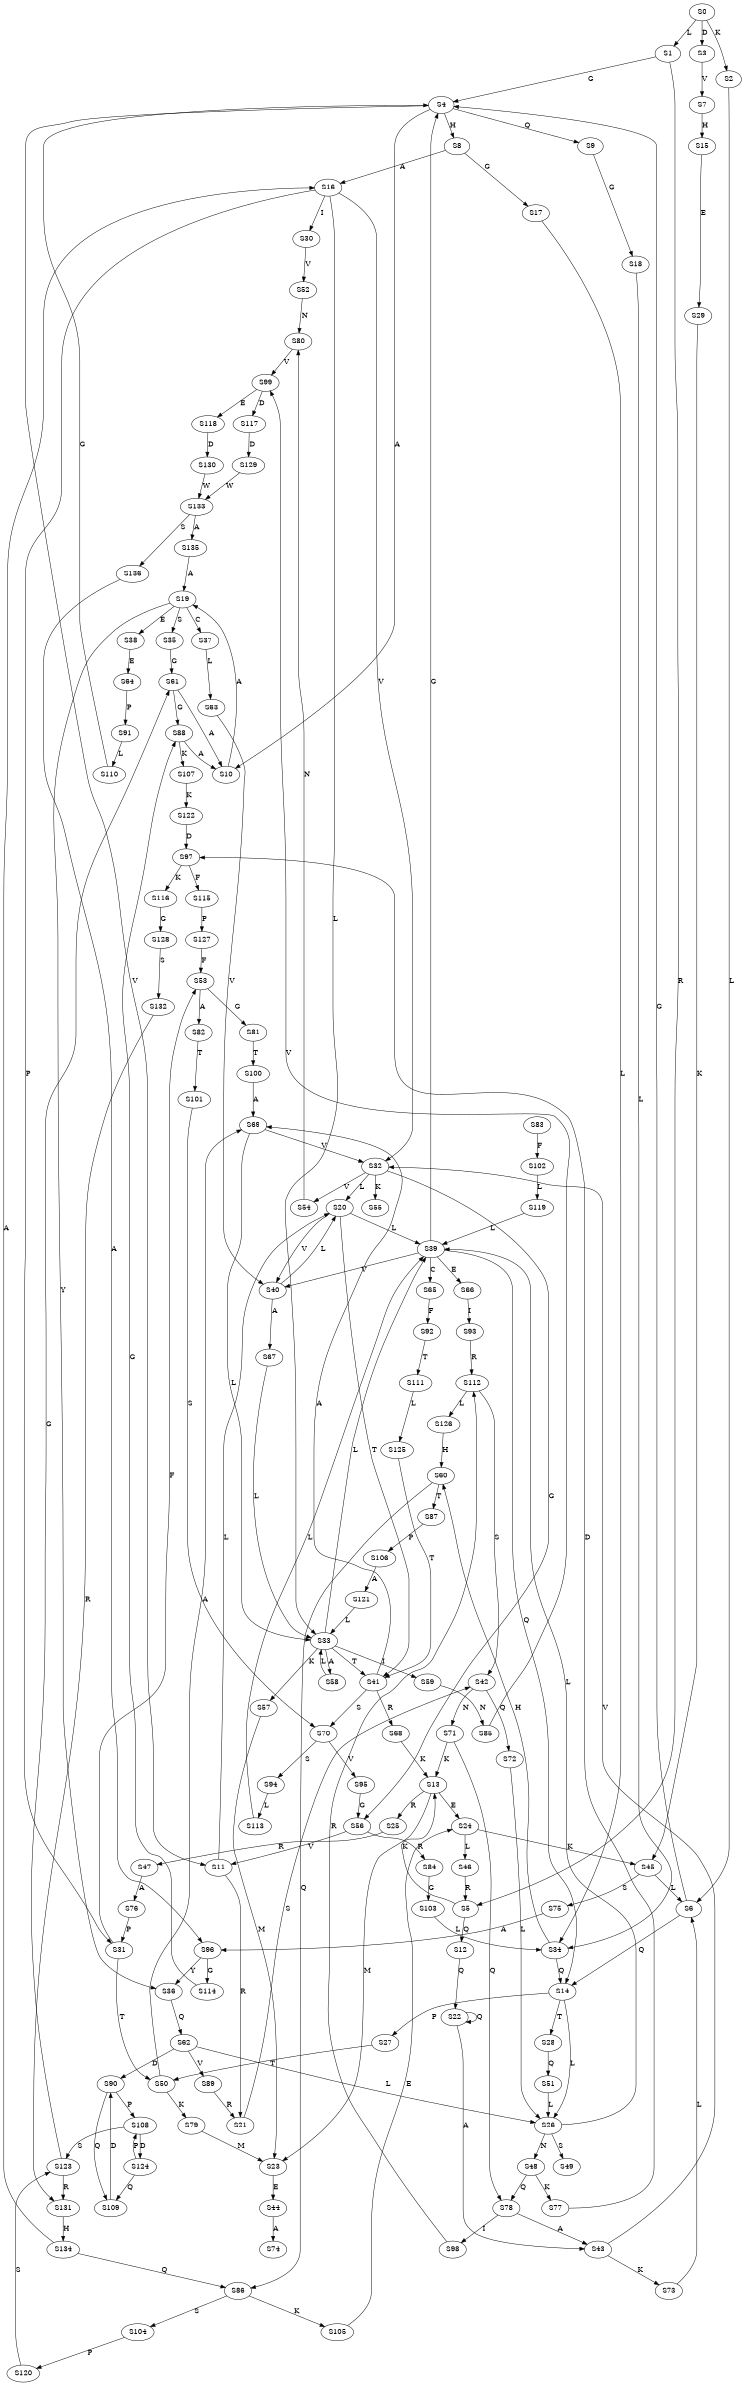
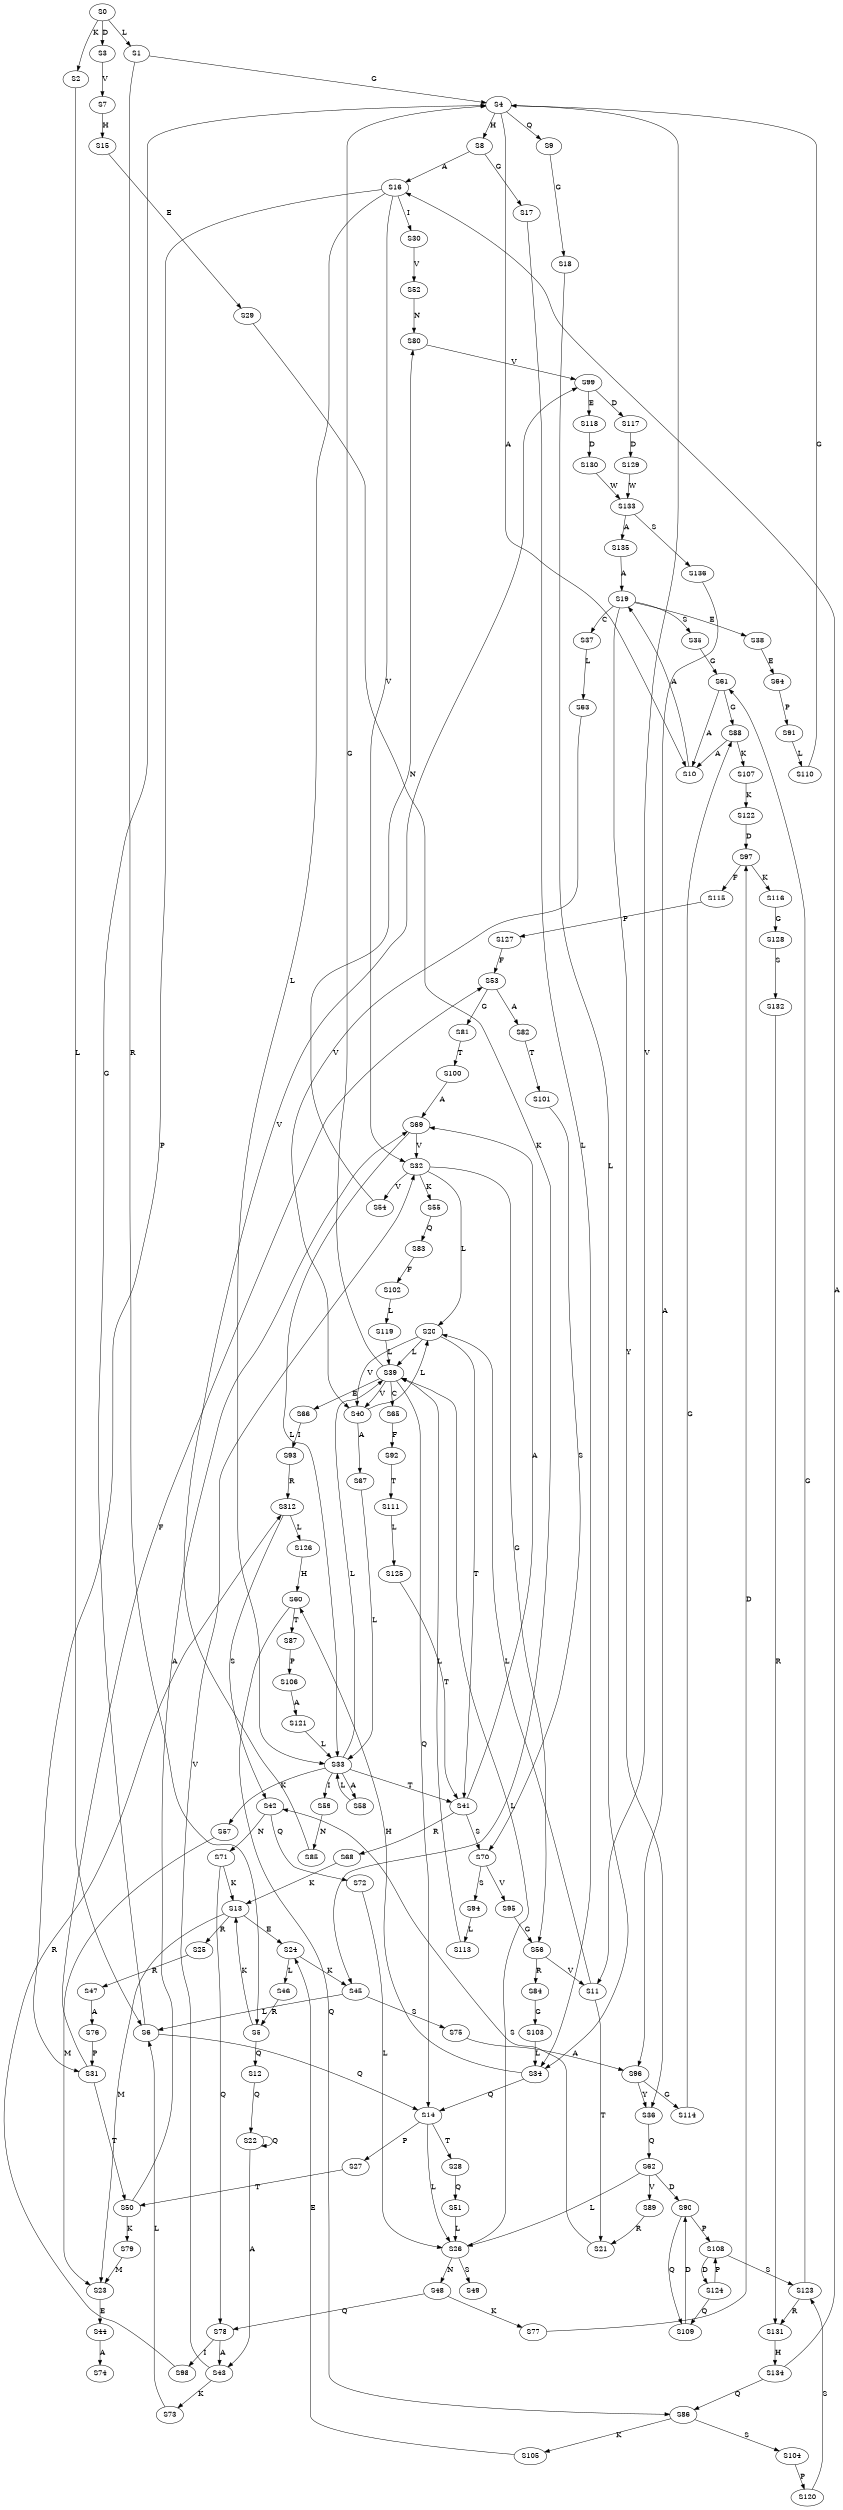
edge "S55" -> "S83": added, label "Q"
node "S112": label "S112" -> "S312"
edge "S11" -> "S21": label "R" -> "T"
